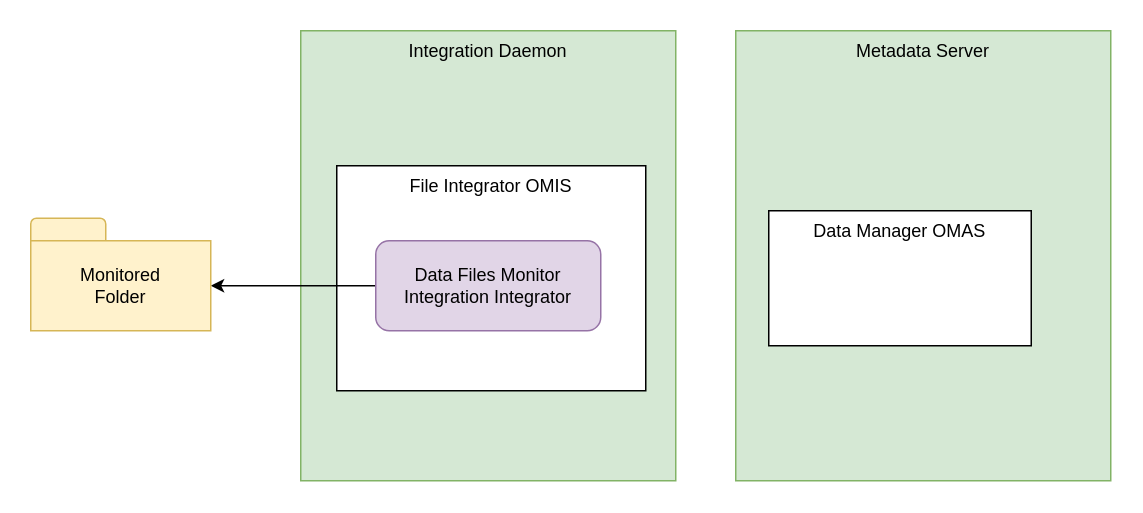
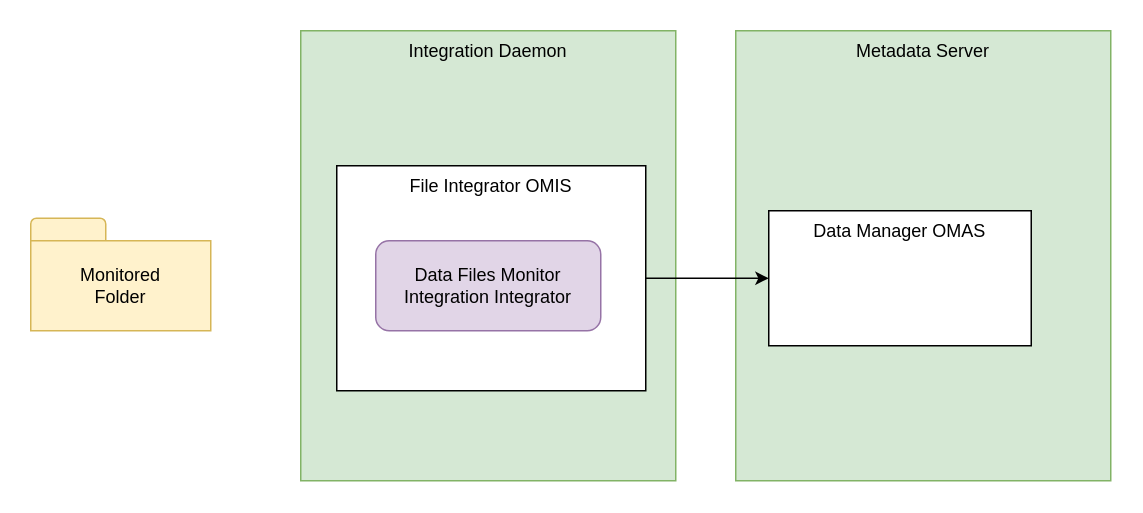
edge "File Integrator OMIS" -> "Data Manager OMAS": added
edge "Data Files Monitor Integration Integrator" -> "Monitored Folder": removed
